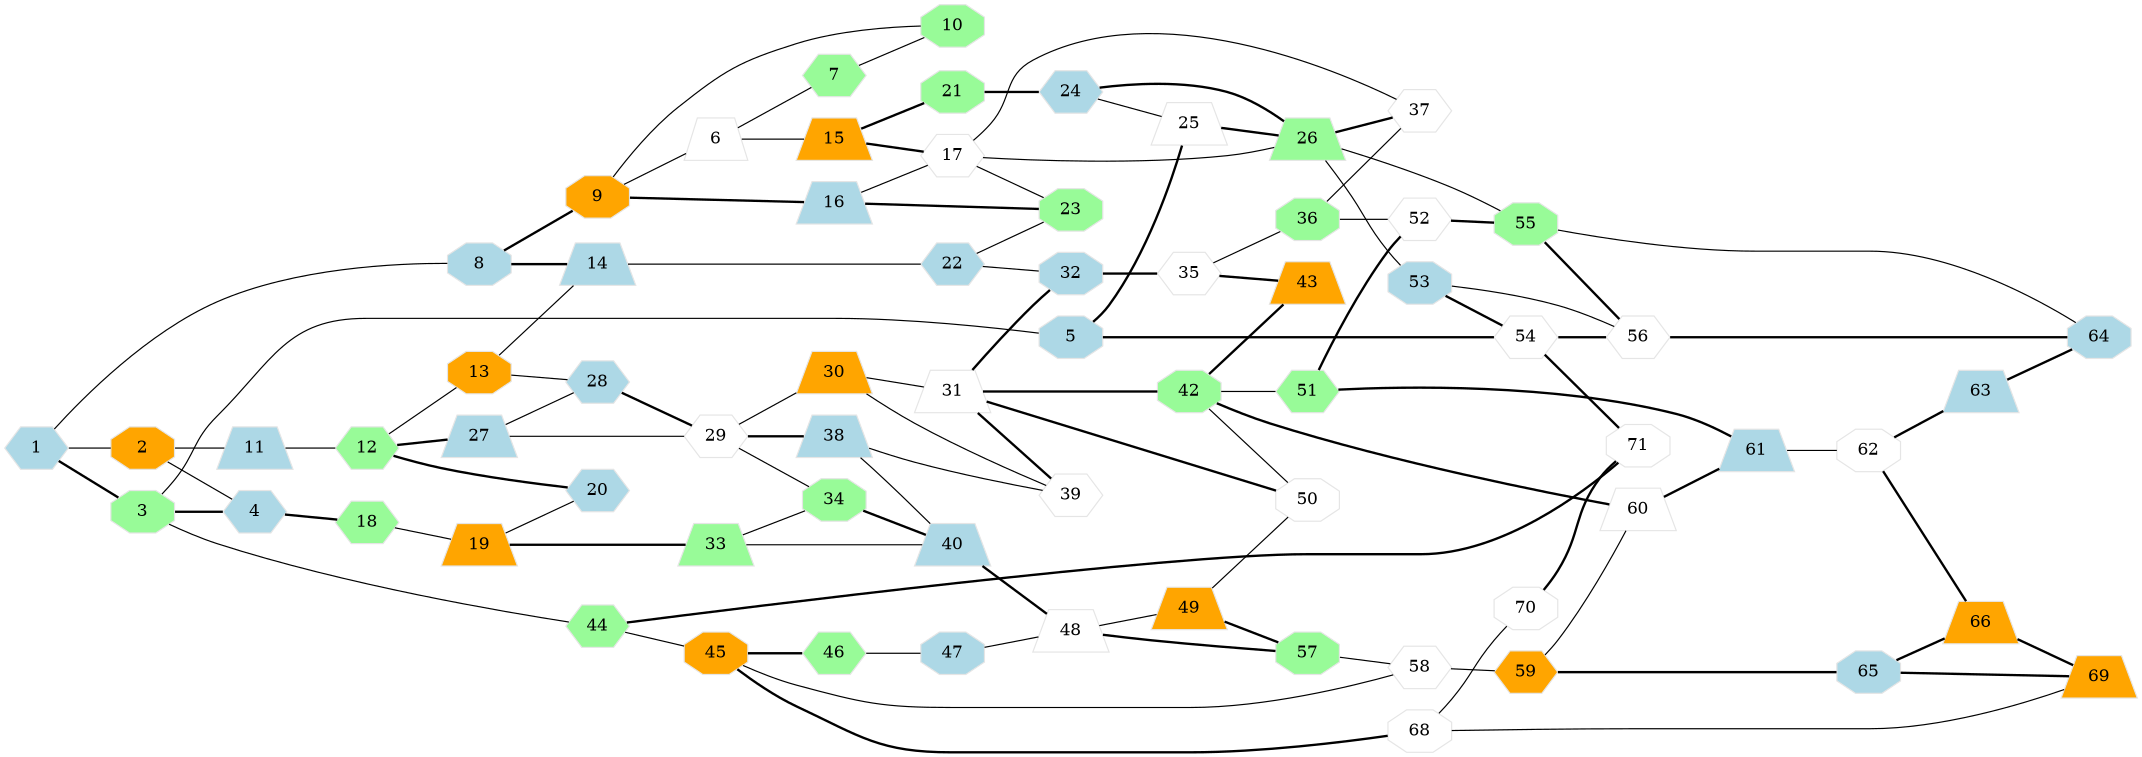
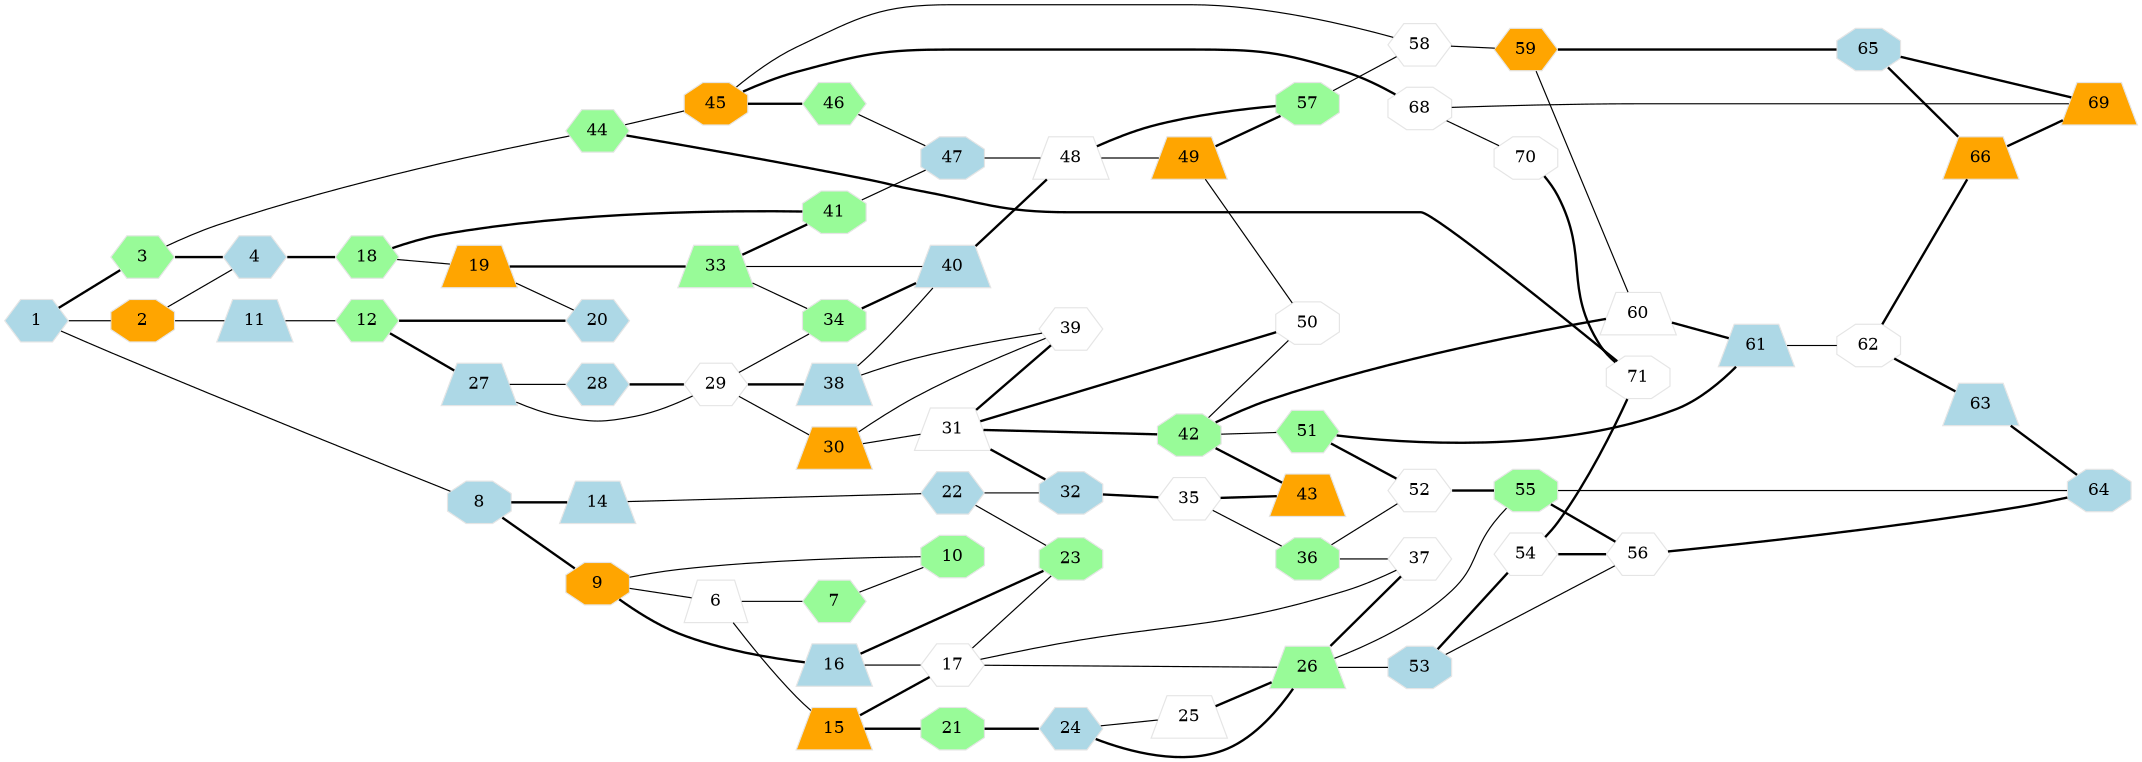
node "41": added
node "5": removed
node "13": removed
node "3": shape octagon -> hexagon
